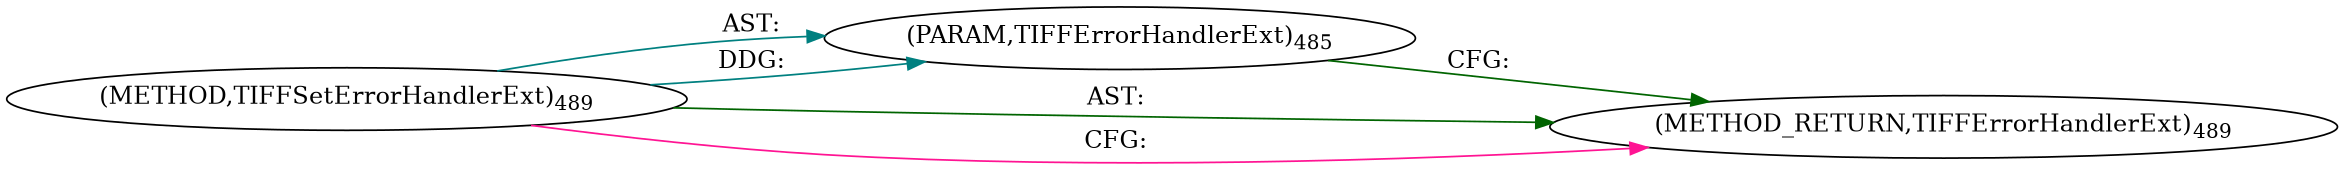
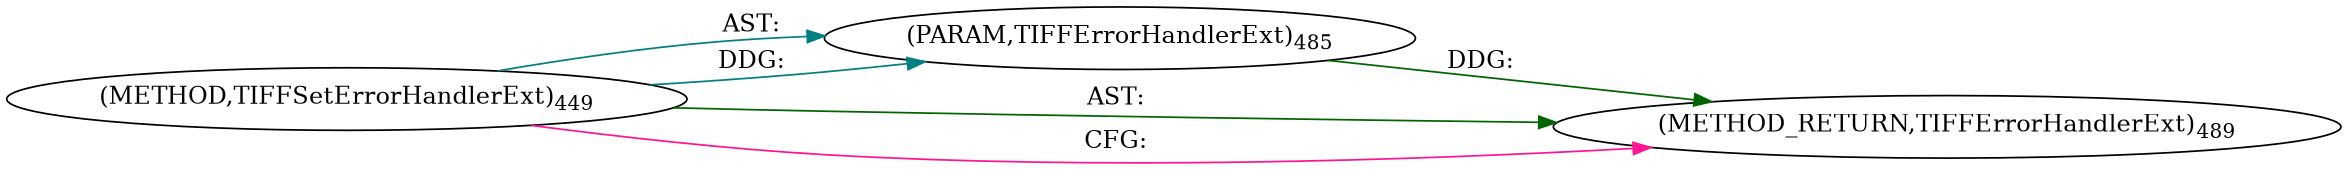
edge "(PARAM,TIFFErrorHandlerExt)" -> "(METHOD_RETURN,TIFFErrorHandlerExt)": label "CFG: " -> "DDG: "
node "(METHOD,TIFFSetErrorHandlerExt)": text "489" -> "449"
